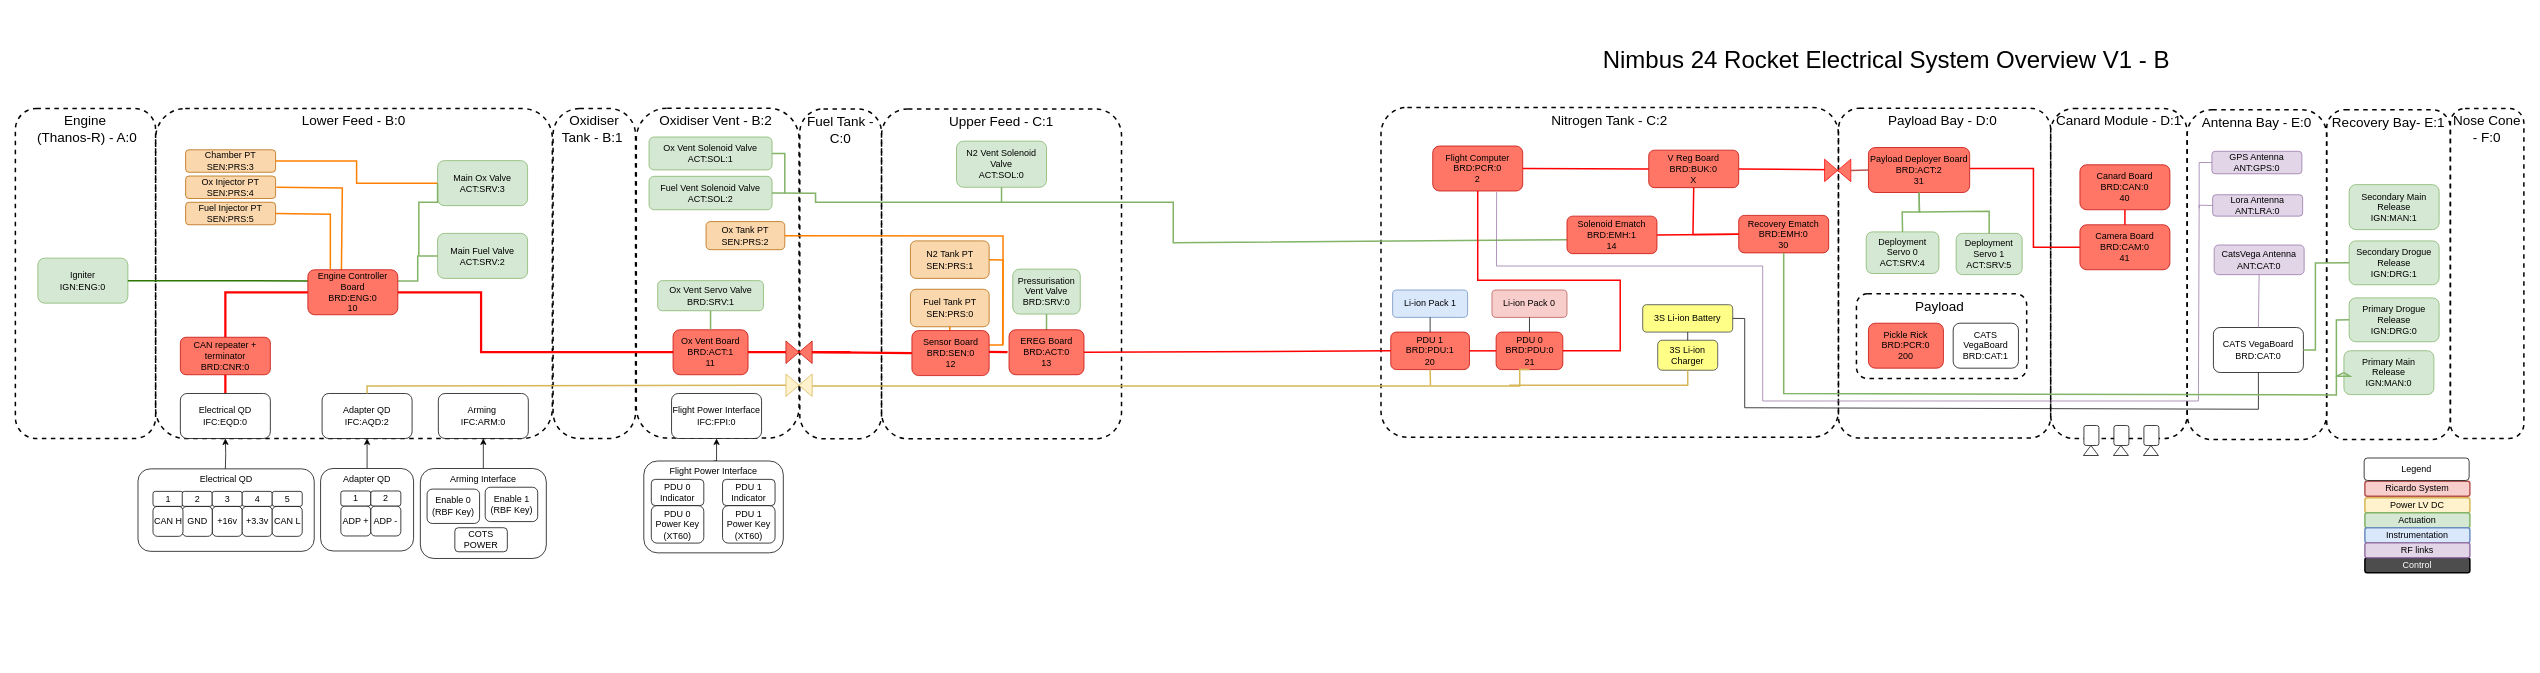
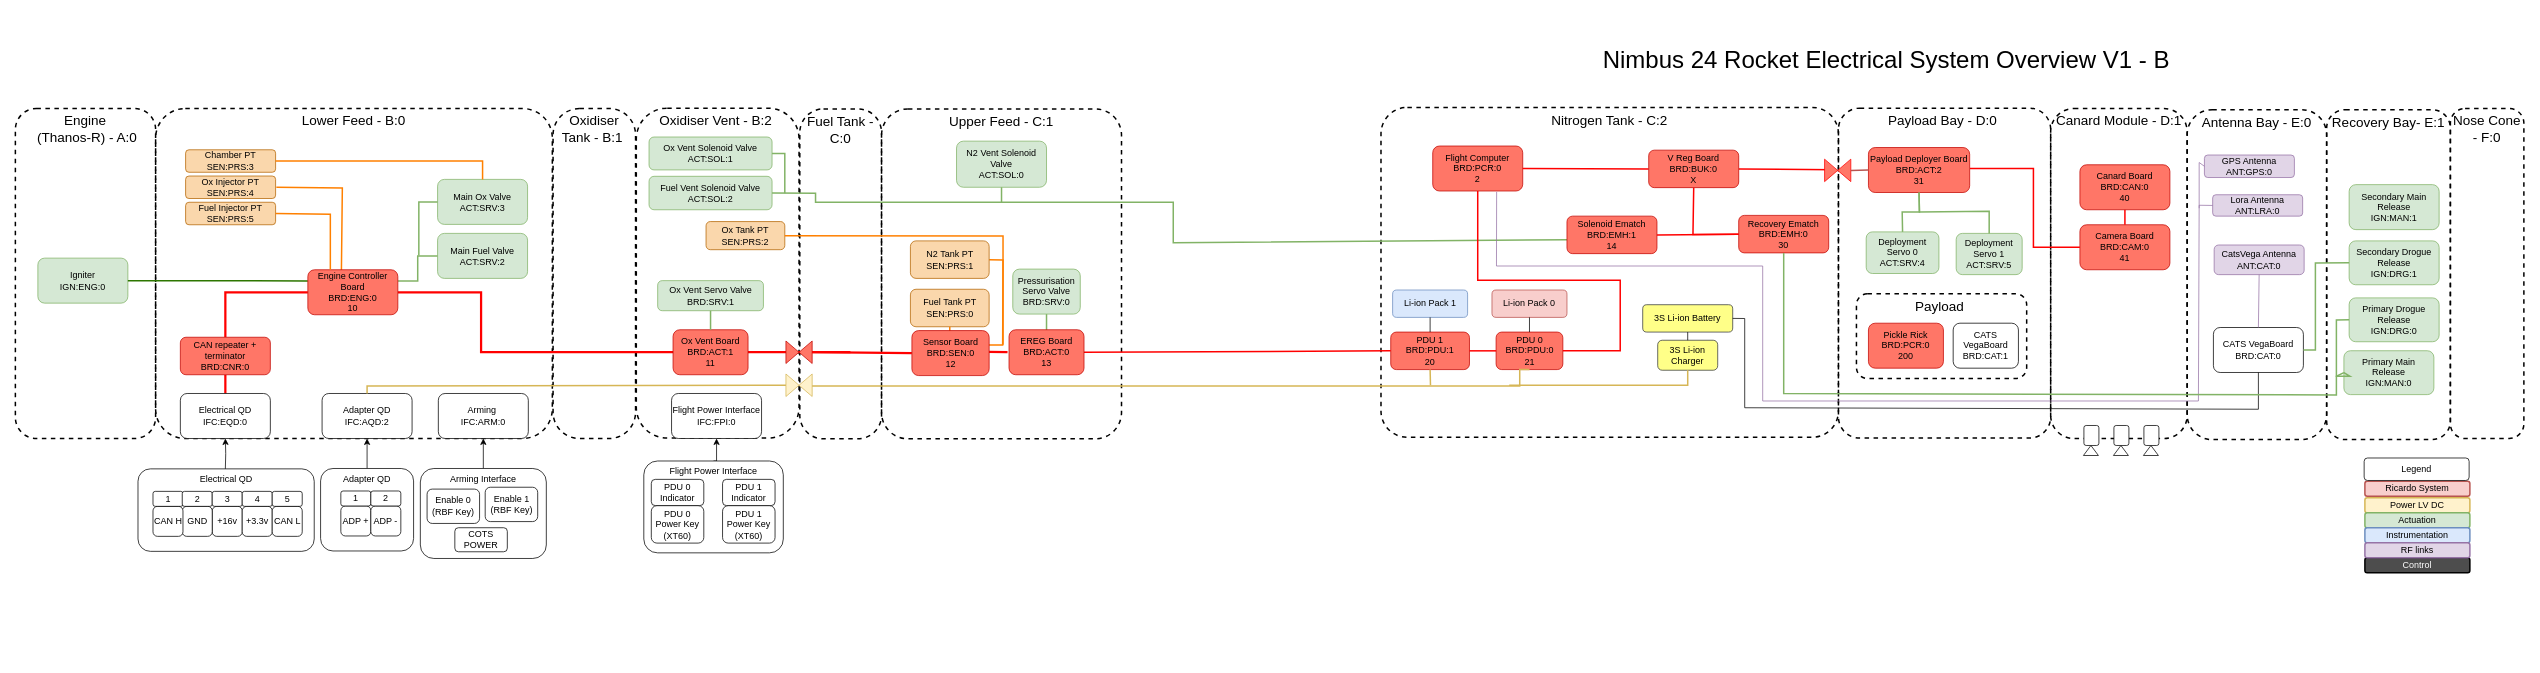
node "GPS Antenna ANT:GPS:0": moved (2257, 162) -> (2250, 166)
node "Main Ox Valve ACT:SRV:3": moved (483, 183) -> (483, 202)
node "Pressurisation Vent Valve BRD:SRV:0": label "Pressurisation Vent Valve BRD:SRV:0" -> "Pressurisation Servo Valve BRD:SRV:0"
